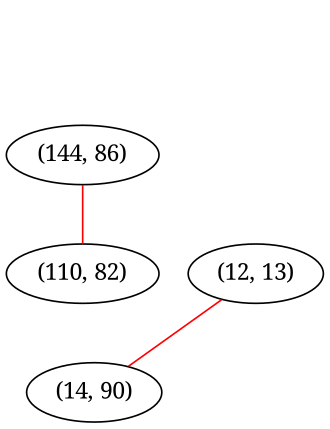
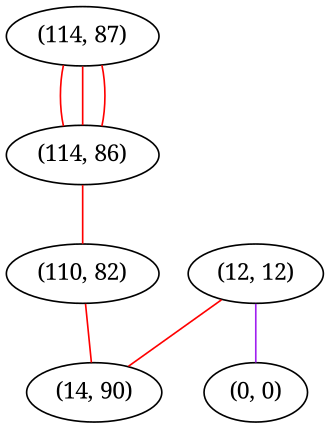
node "(114, 87)": added
node "(144, 86)": label "(144, 86)" -> "(114, 86)"
node "(12, 13)": label "(12, 13)" -> "(12, 12)"
edge "(110, 82)" -- "(14, 90)": added
node "(0, 0)": added
